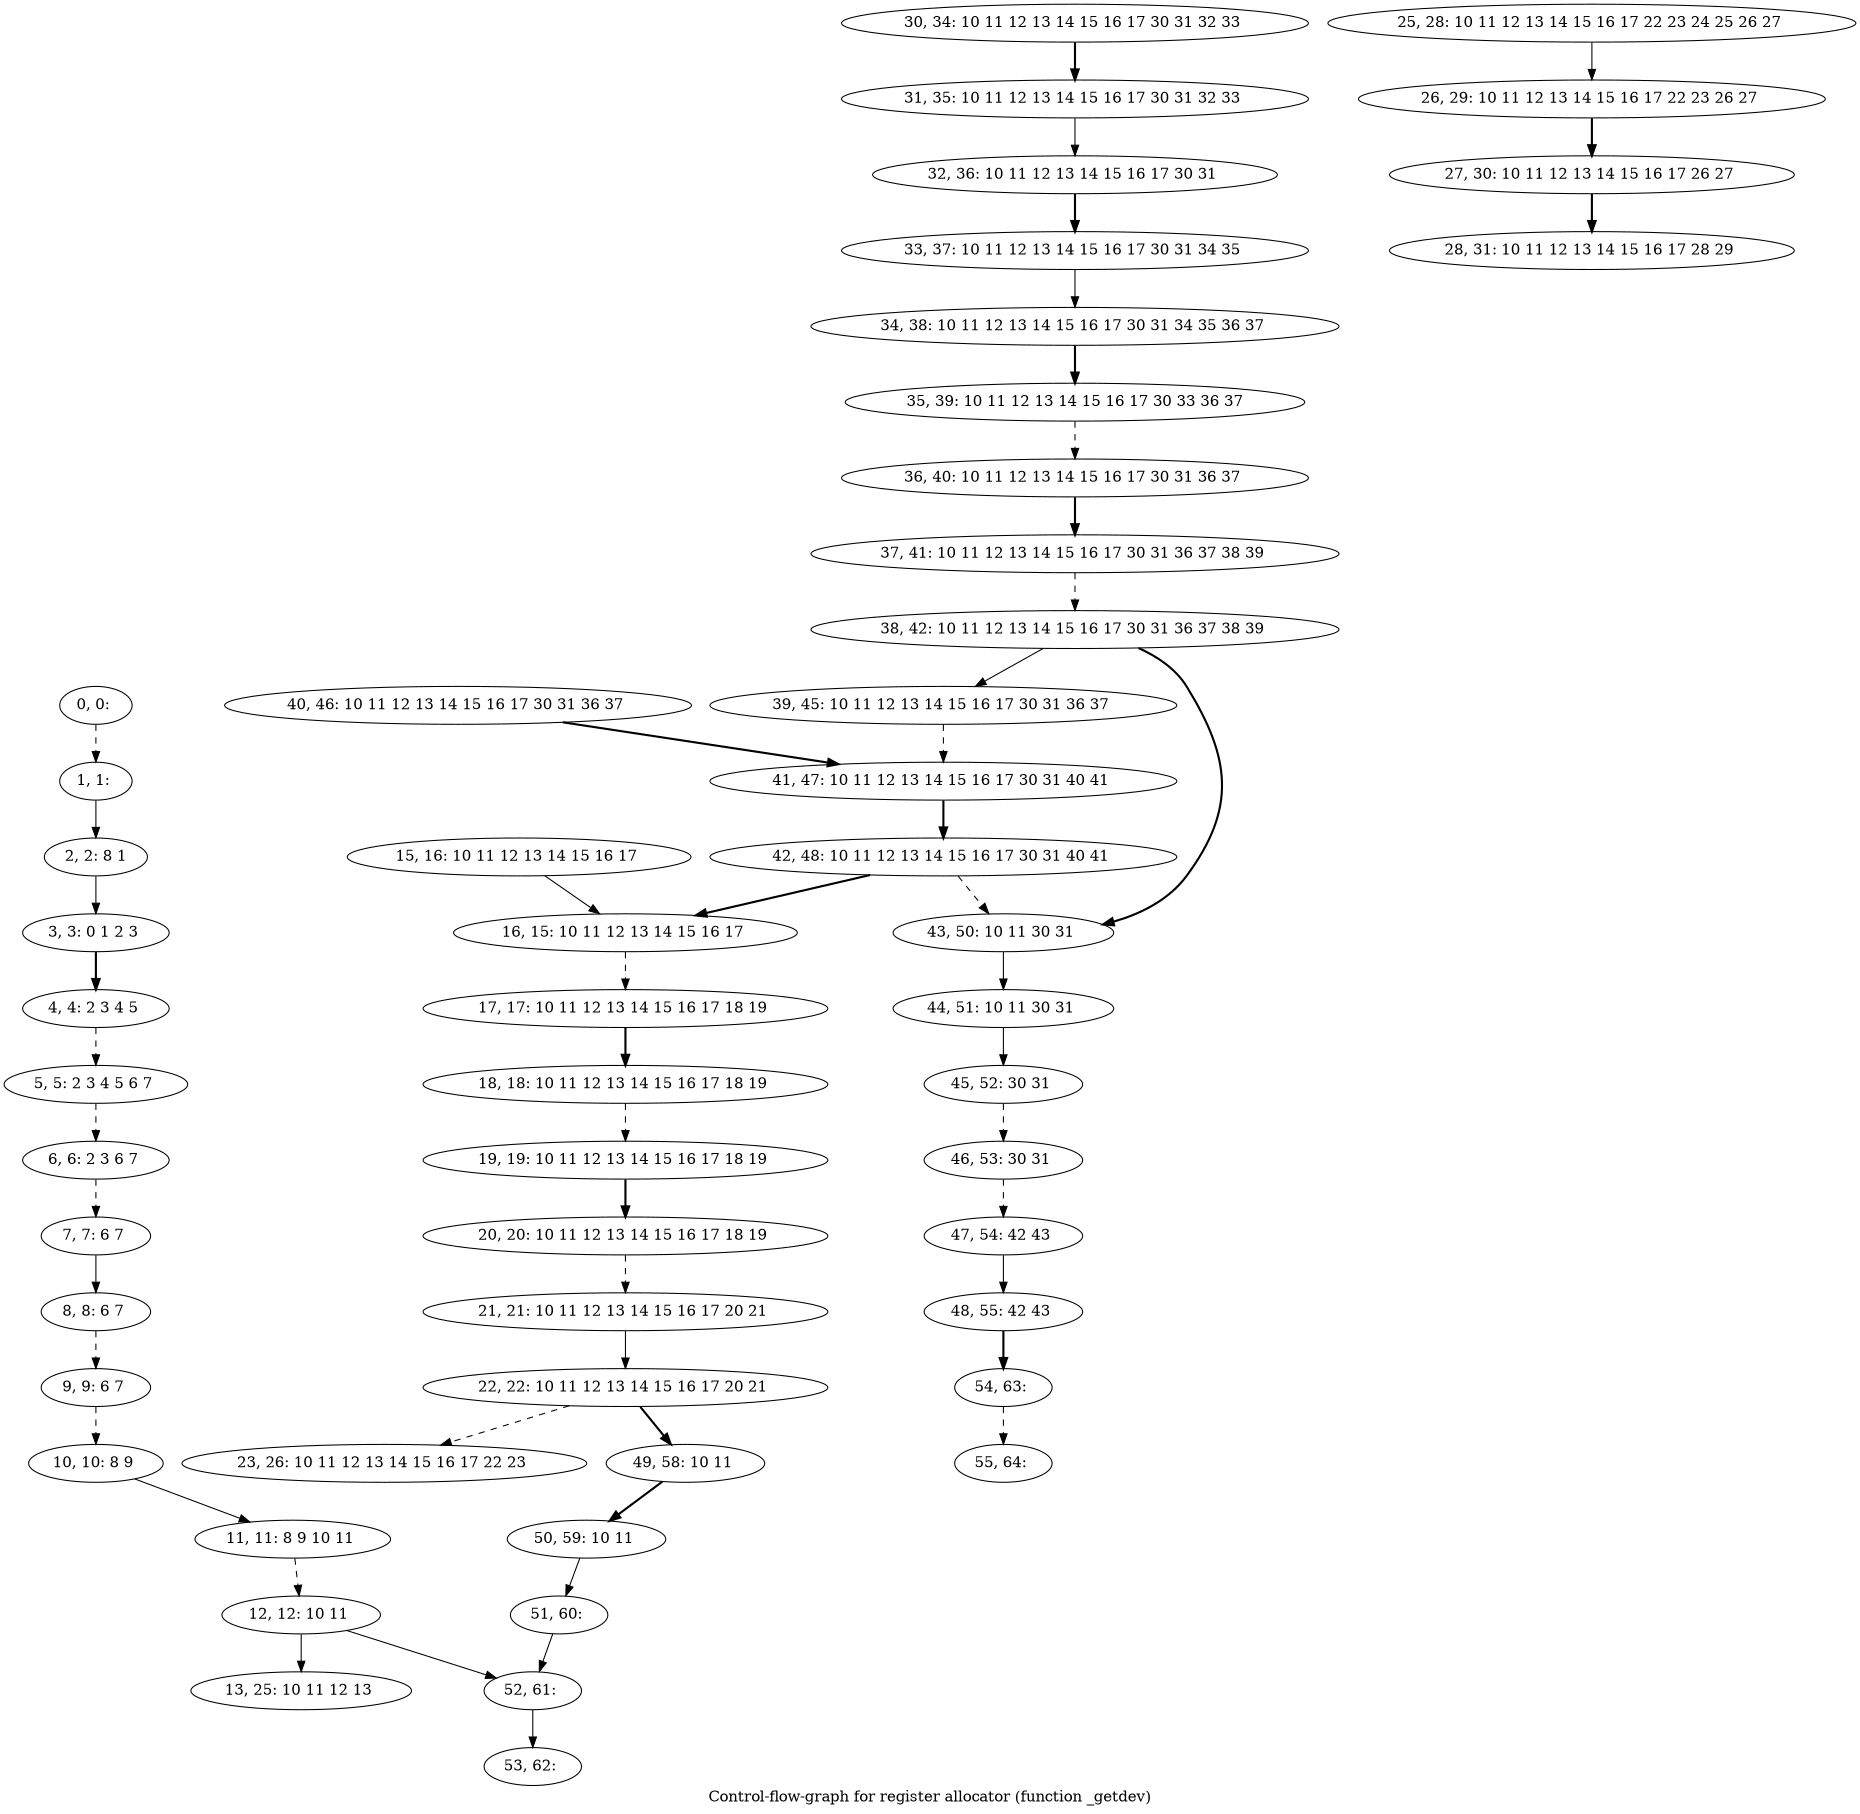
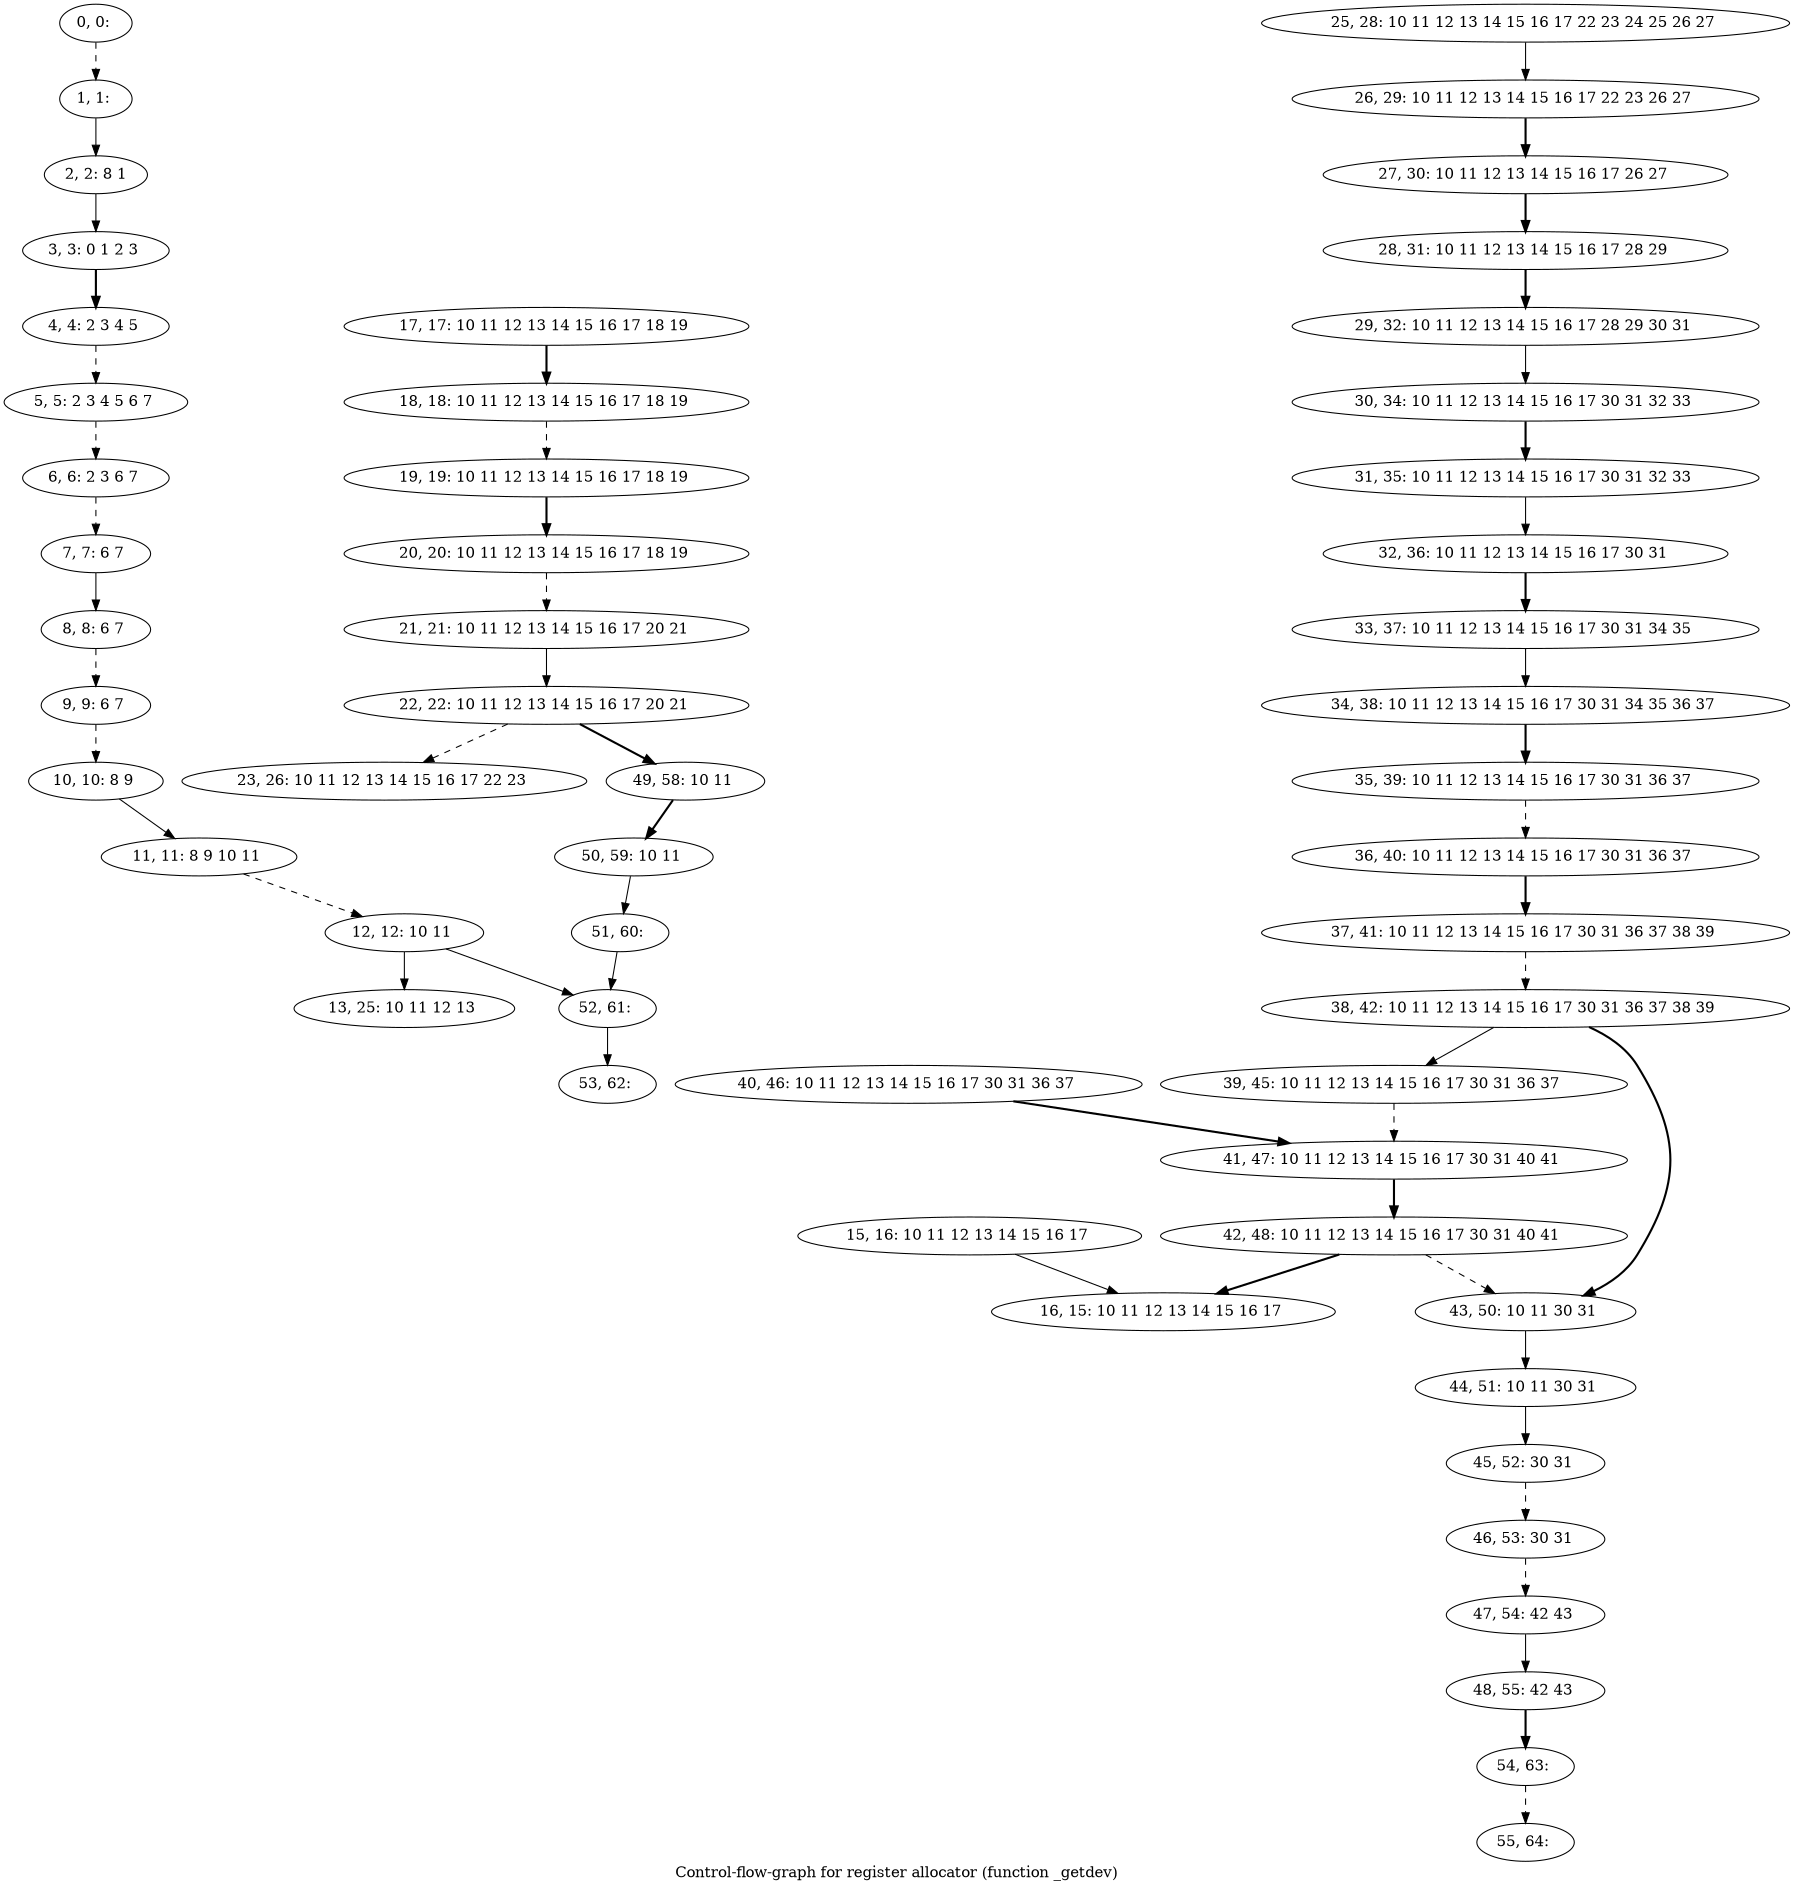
node "29, 32: 10 11 12 13 14 15 16 17 28 29 30 31": added
node "35, 39: 10 11 12 13 14 15 16 17 30 33 36 37": label "35, 39: 10 11 12 13 14 15 16 17 30 33 36 37" -> "35, 39: 10 11 12 13 14 15 16 17 30 31 36 37"
edge "16, 15: 10 11 12 13 14 15 16 17" -> "17, 17: 10 11 12 13 14 15 16 17 18 19": removed
